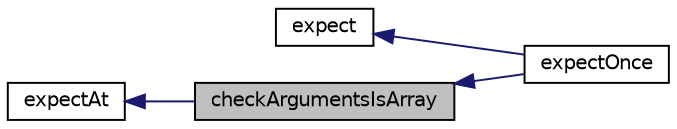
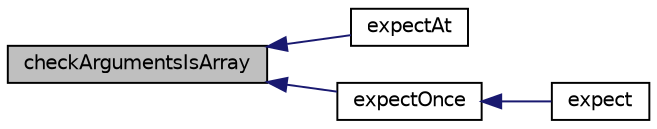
edge "expectOnce" -> "expect": reversed
edge "checkArgumentsIsArray" -> "expectAt": reversed
